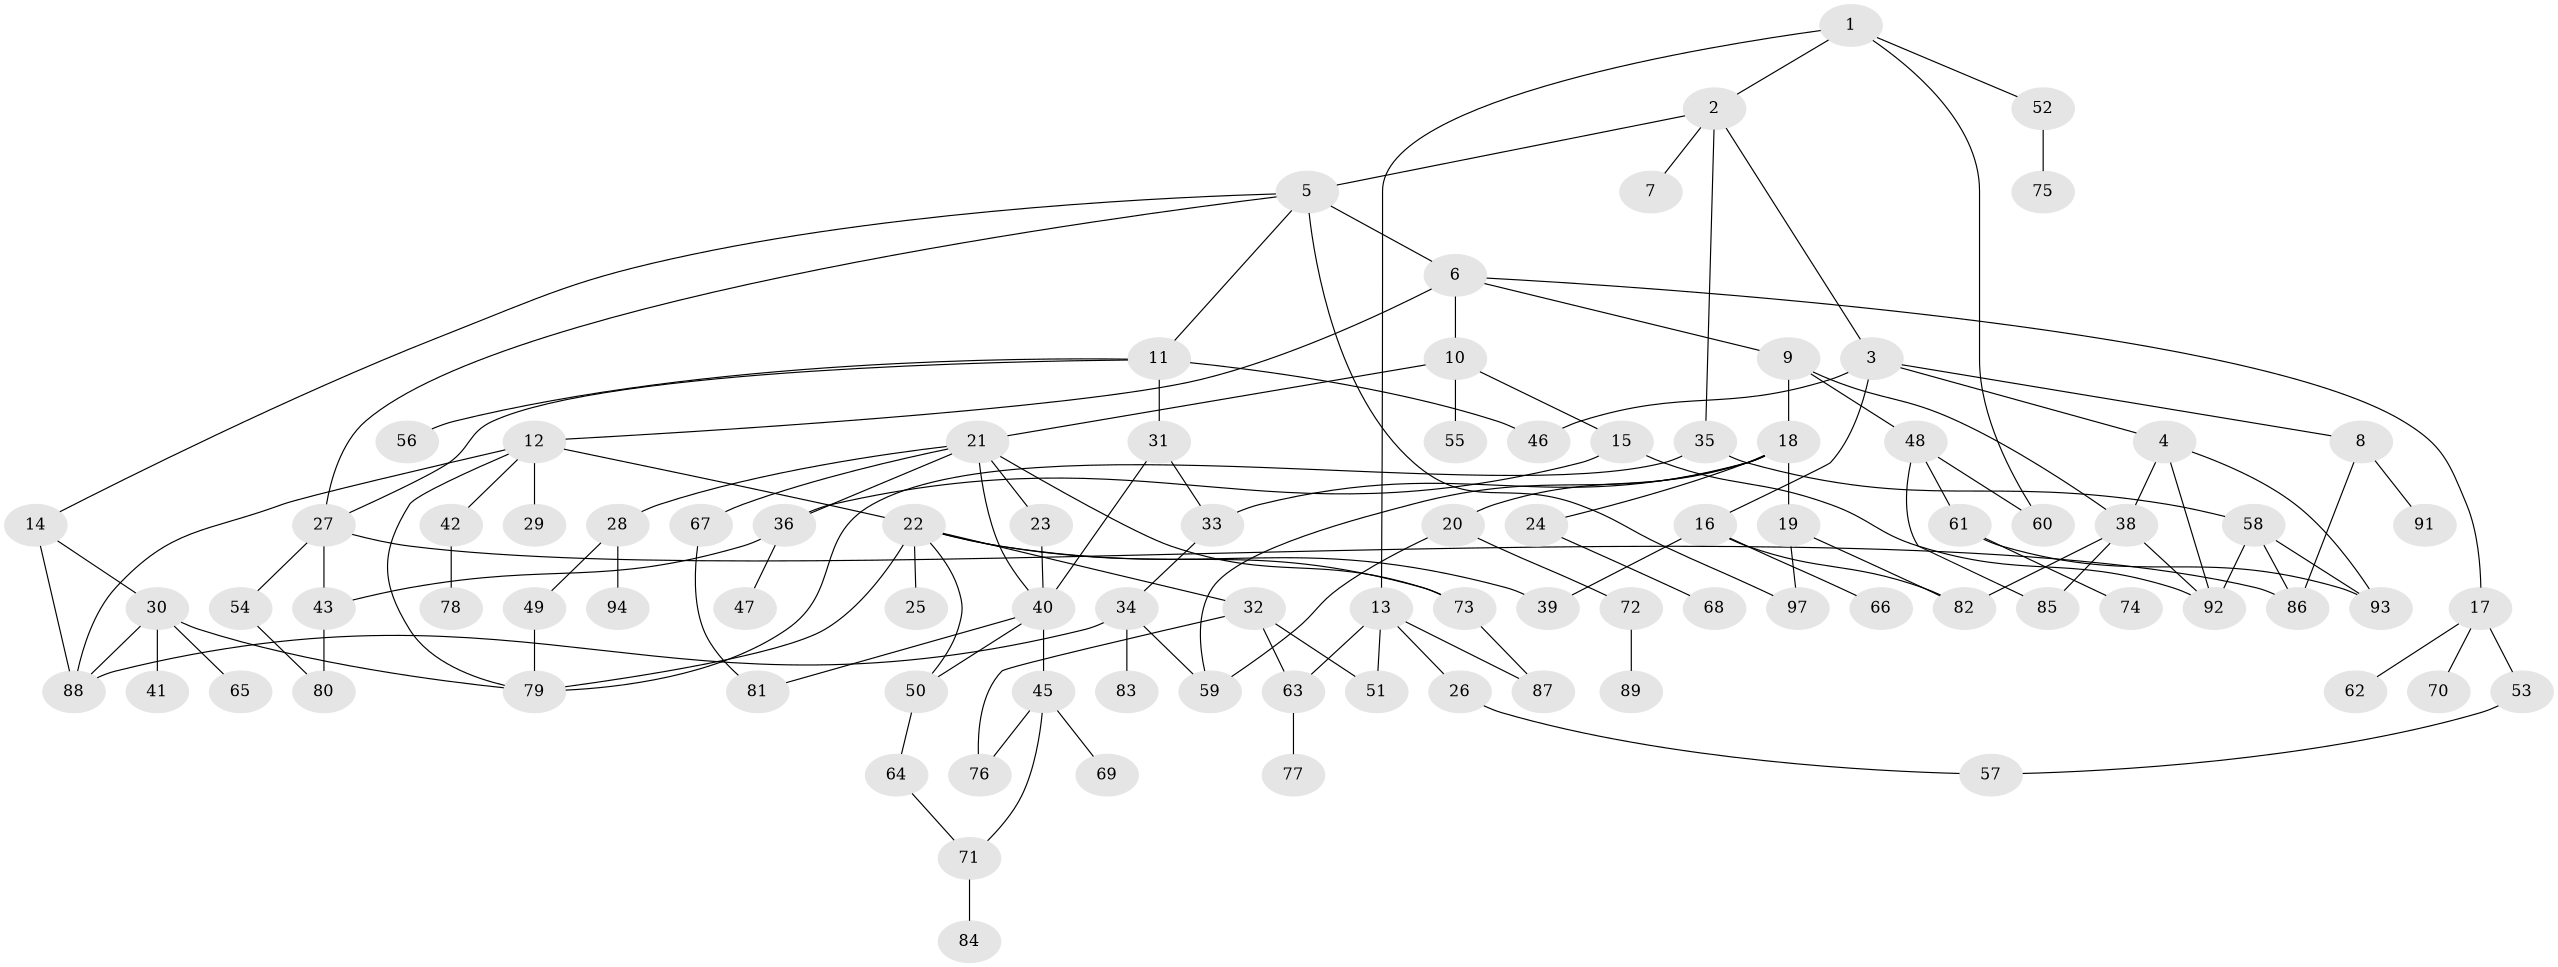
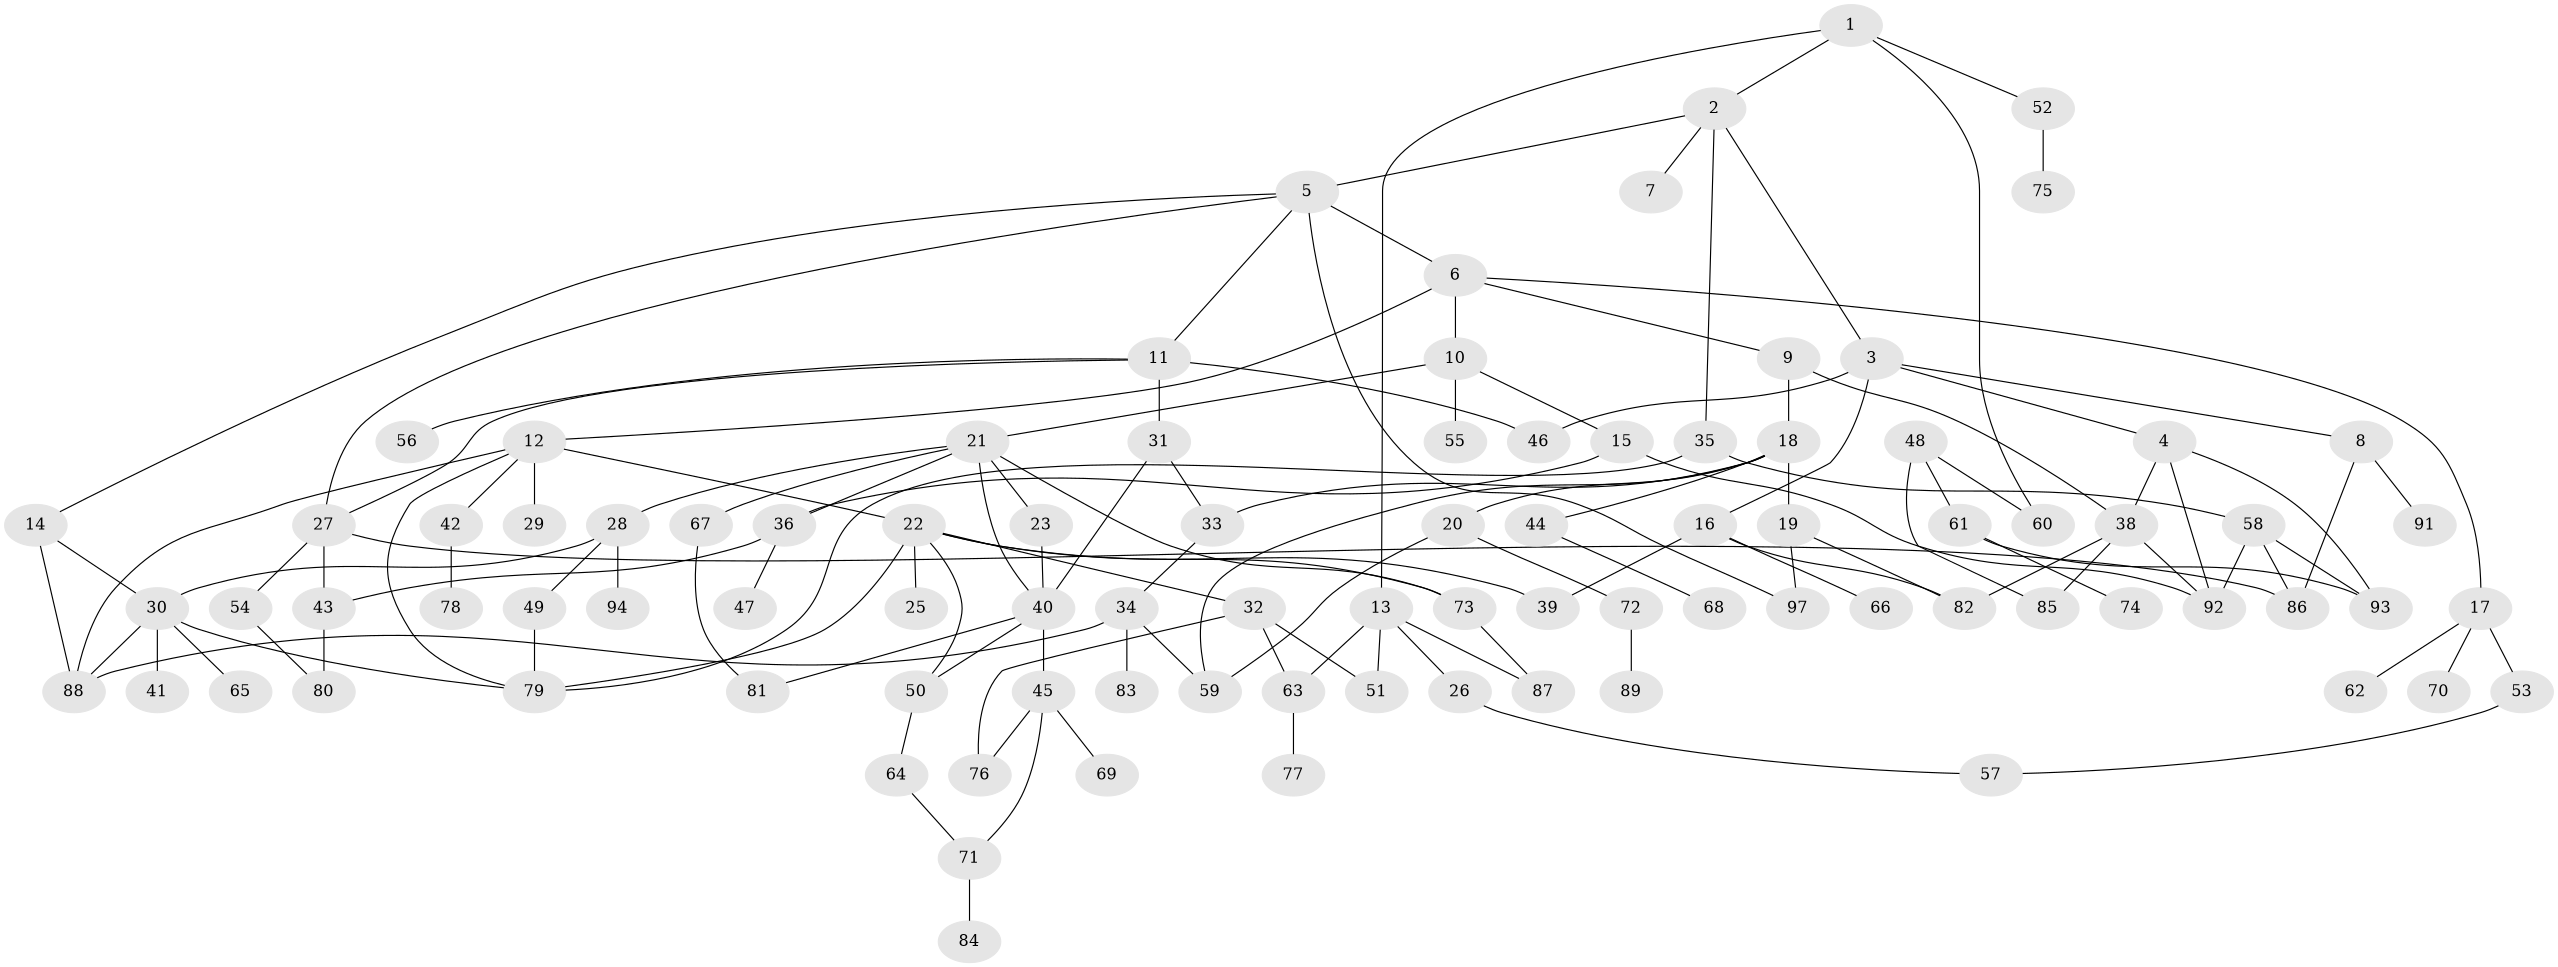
edge "9" -- "48": removed
node "24": label "24" -> "44"
edge "28" -- "30": added
